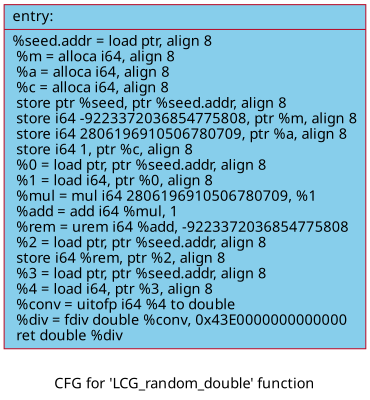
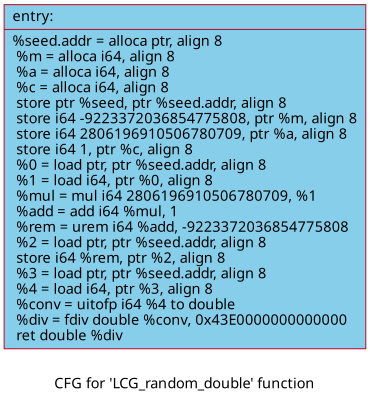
node "entry:": text "%seed.addr = load ptr, align 8" -> "%seed.addr = alloca ptr, align 8"
